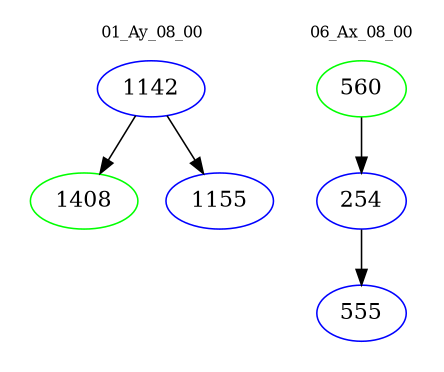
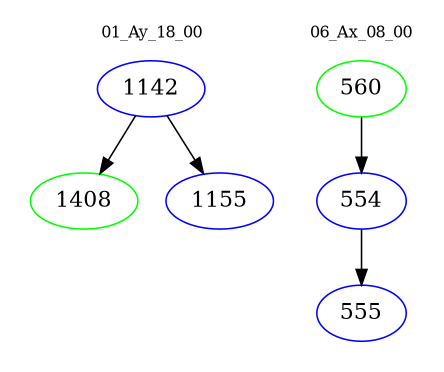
cluster "01_Ay_08_00": label "01_Ay_08_00" -> "01_Ay_18_00"
node "254": label "254" -> "554"
